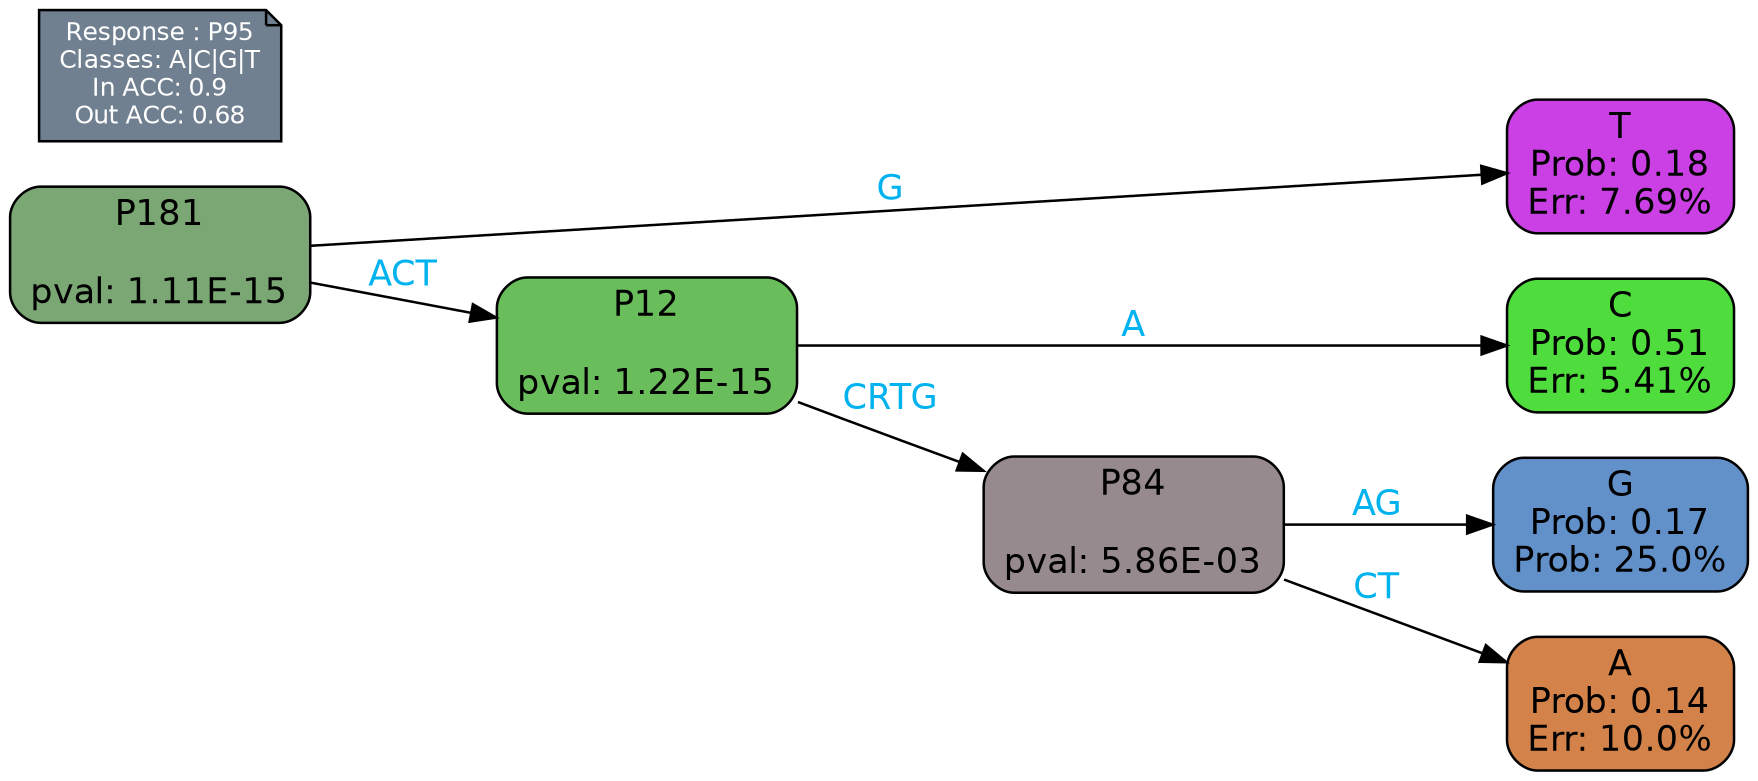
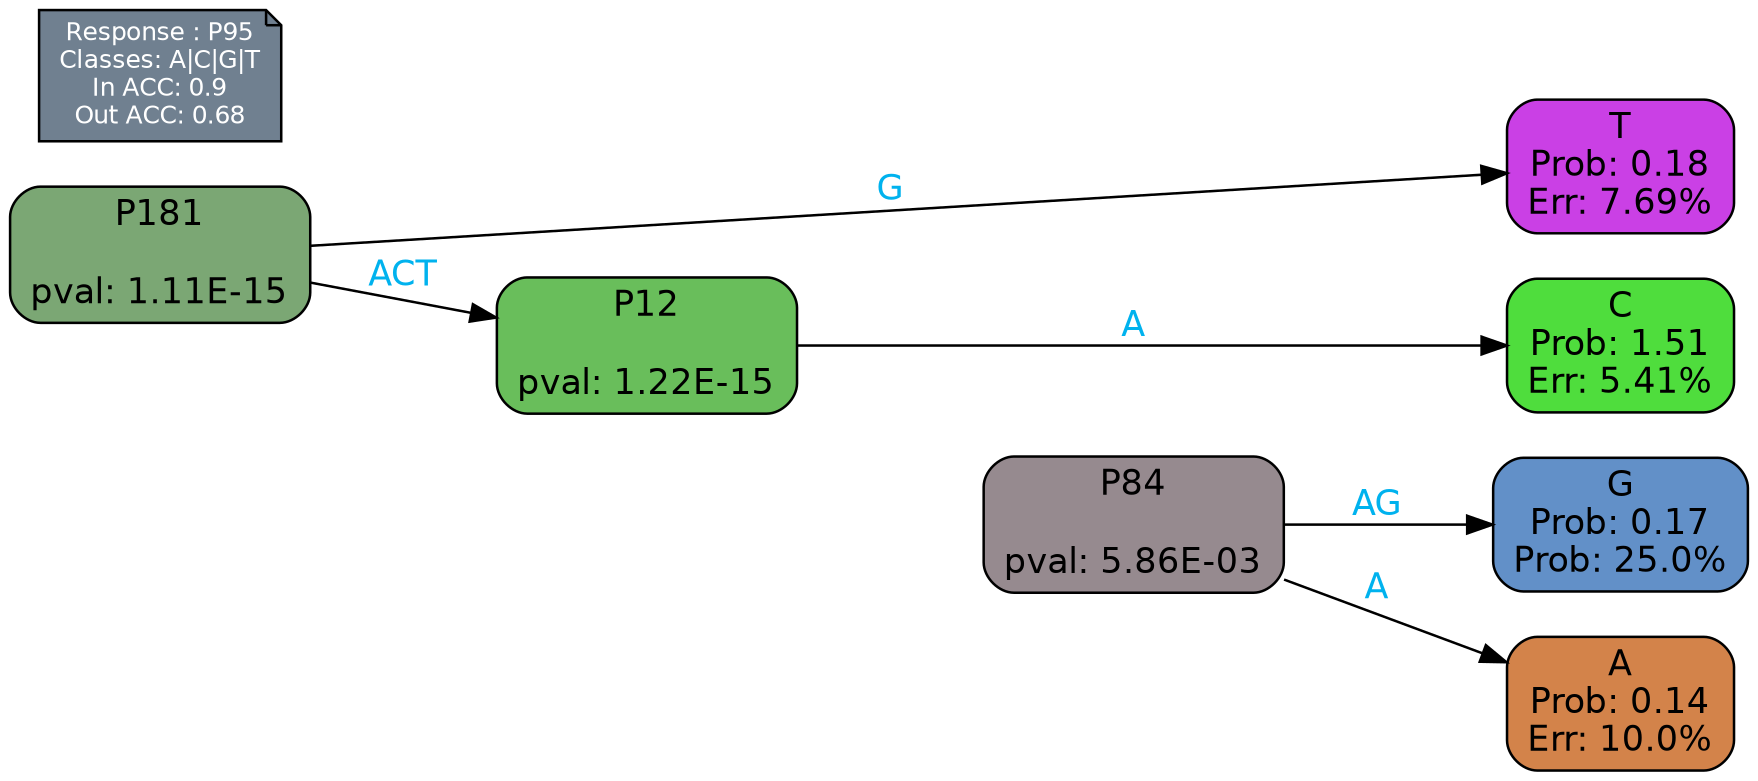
node "C Prob: 0.51 Err: 5.41%": label "C Prob: 0.51 Err: 5.41%" -> "C Prob: 1.51 Err: 5.41%"
edge "P12 pval: 1.22E-15" -> "P84 pval: 5.86E-03": removed, label "CRTG"
edge "P84 pval: 5.86E-03" -> "A Prob: 0.14 Err: 10.0%": label "CT" -> "A"
